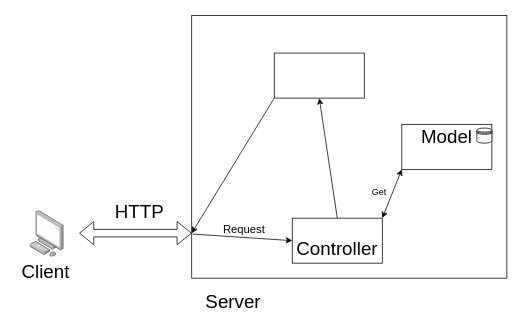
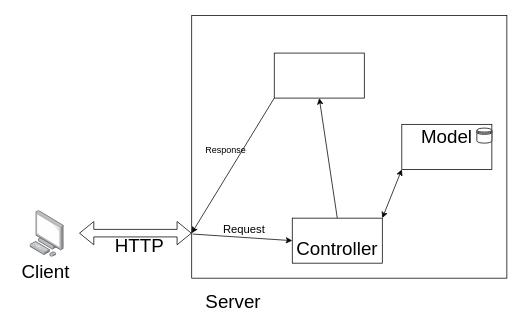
node "Response": added
node "Get": removed
node "HTTP": moved (139, 210) -> (139, 244)
